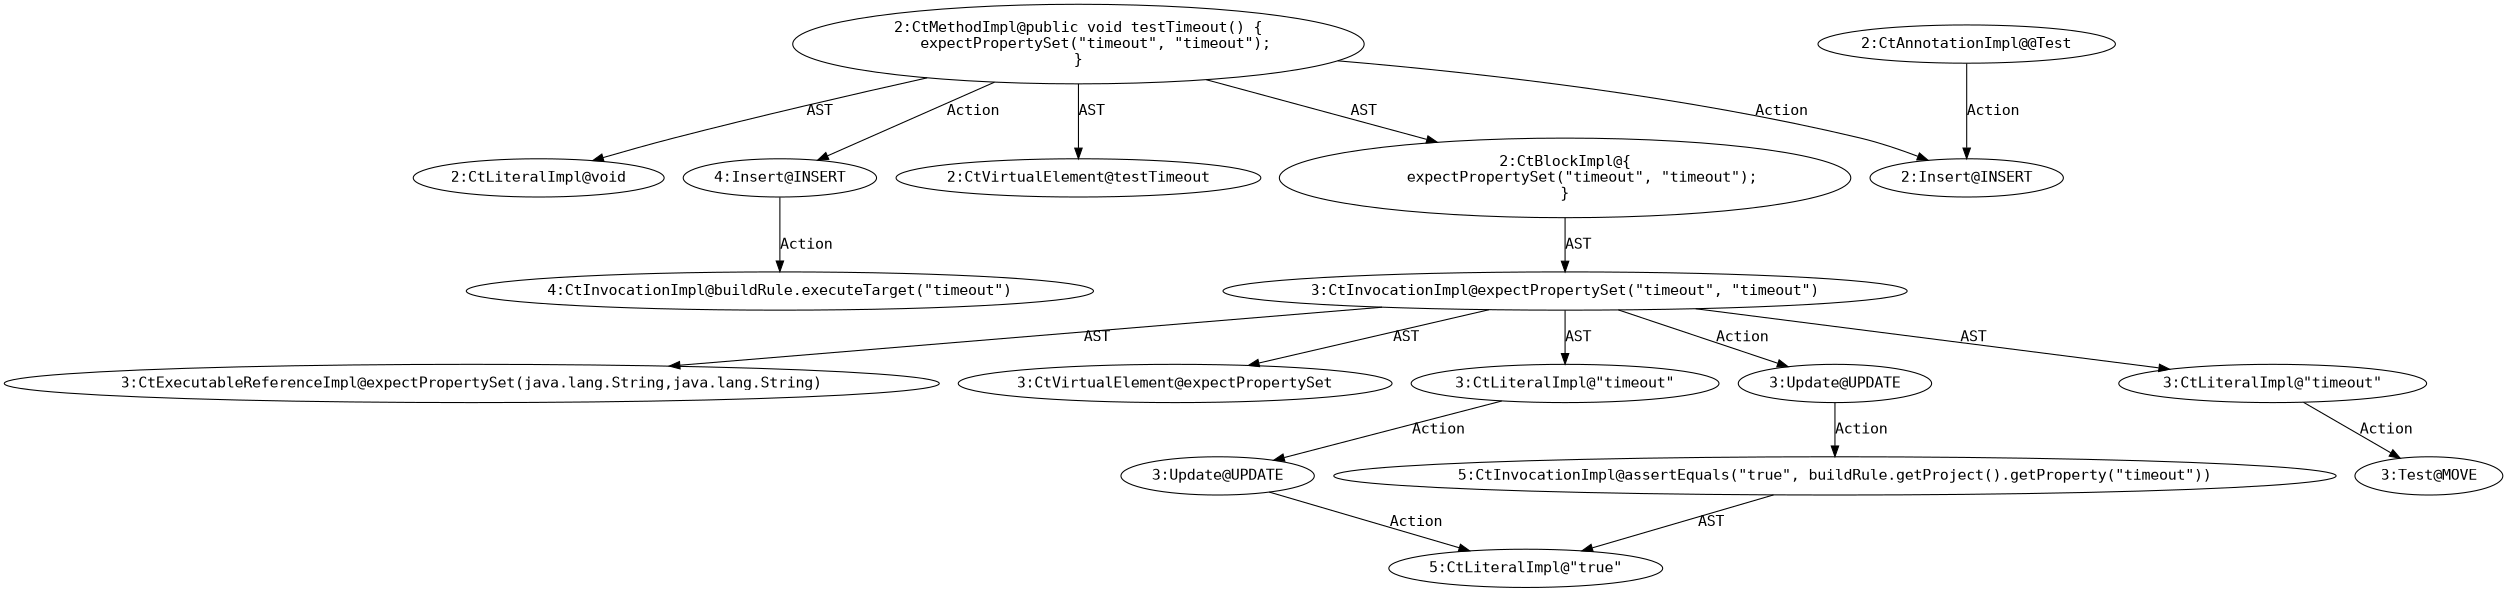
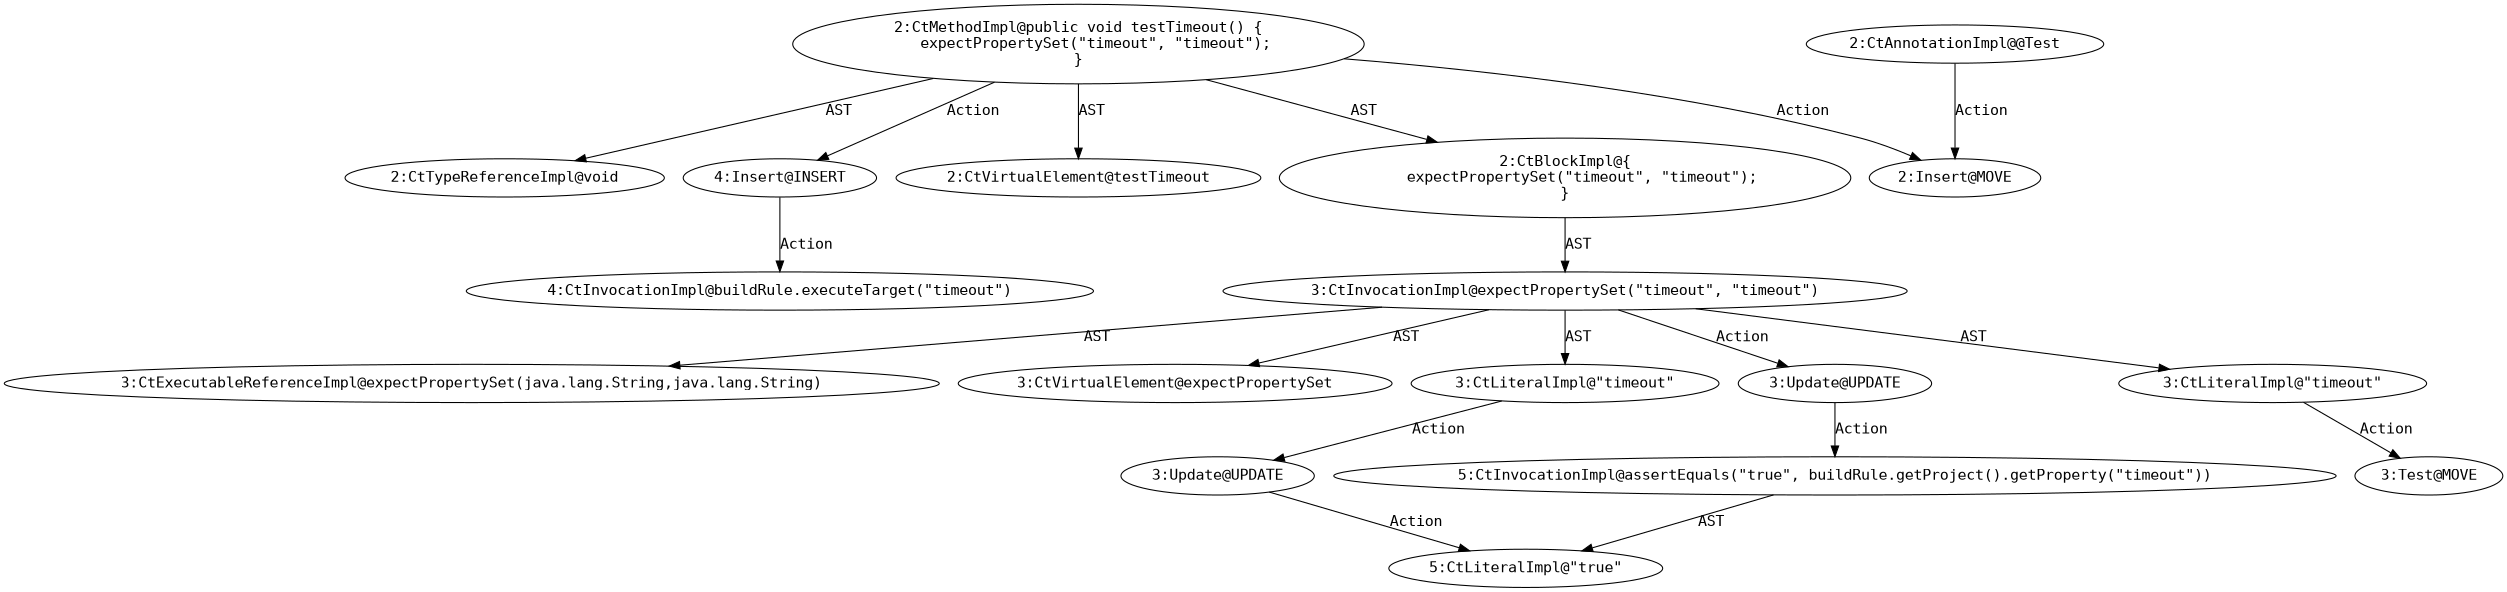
node "2:CtLiteralImpl@void": label "2:CtLiteralImpl@void" -> "2:CtTypeReferenceImpl@void"
node "2:Insert@INSERT": label "2:Insert@INSERT" -> "2:Insert@MOVE"
